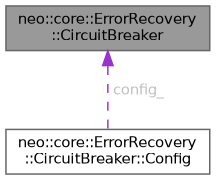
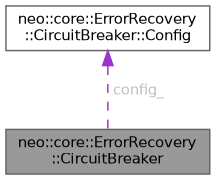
edge "neo::core::ErrorRecovery ::CircuitBreaker::Config" -> "neo::core::ErrorRecovery ::CircuitBreaker": reversed
